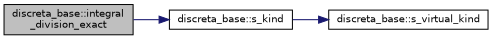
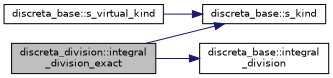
node "discreta_base::integral _division_exact": label "discreta_base::integral _division_exact" -> "discreta_division::integral _division_exact"
edge "discreta_base::s_kind" -> "discreta_base::s_virtual_kind": reversed
node "discreta_base::integral _division": added
